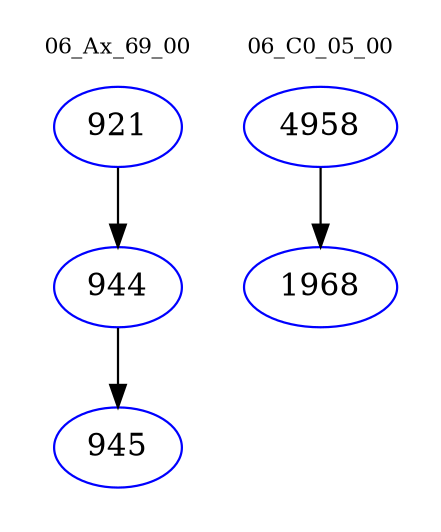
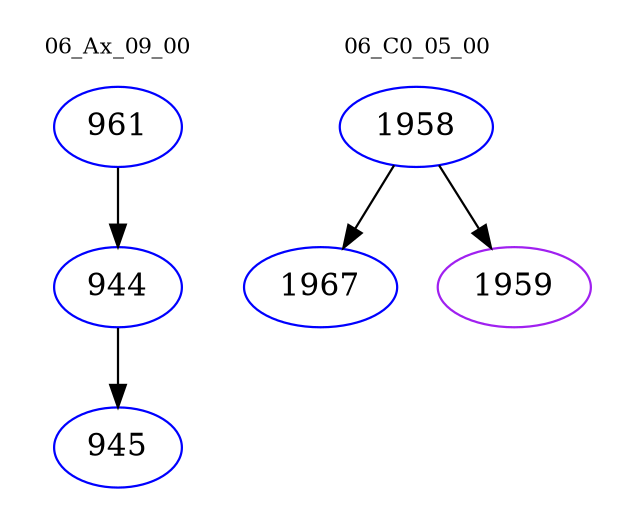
cluster "06_Ax_69_00": label "06_Ax_69_00" -> "06_Ax_09_00"
node "921": label "921" -> "961"
node "4958": label "4958" -> "1958"
node "1968": label "1968" -> "1967"
node "1959": added
